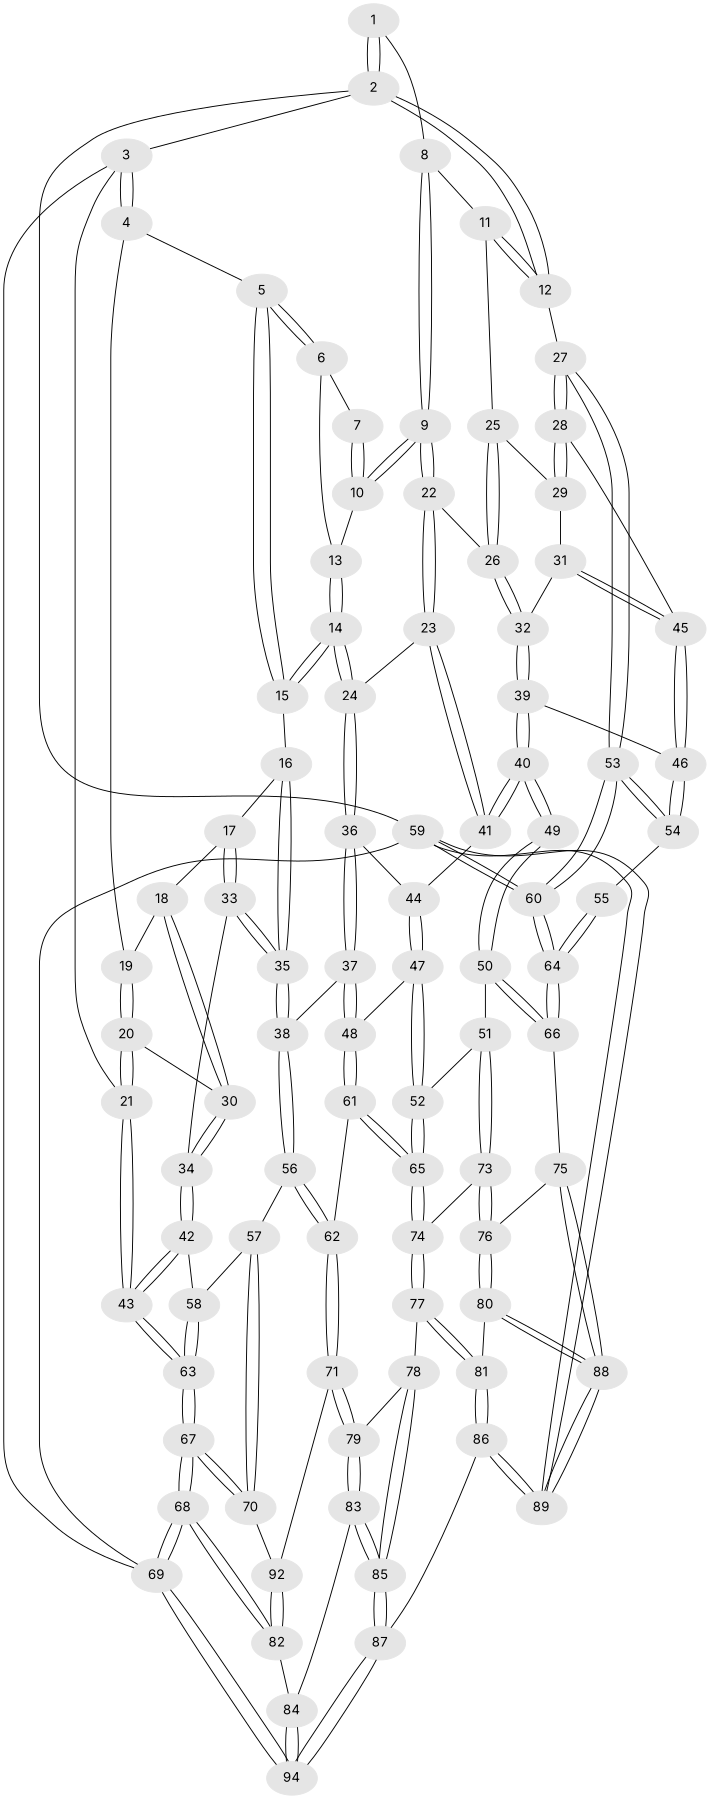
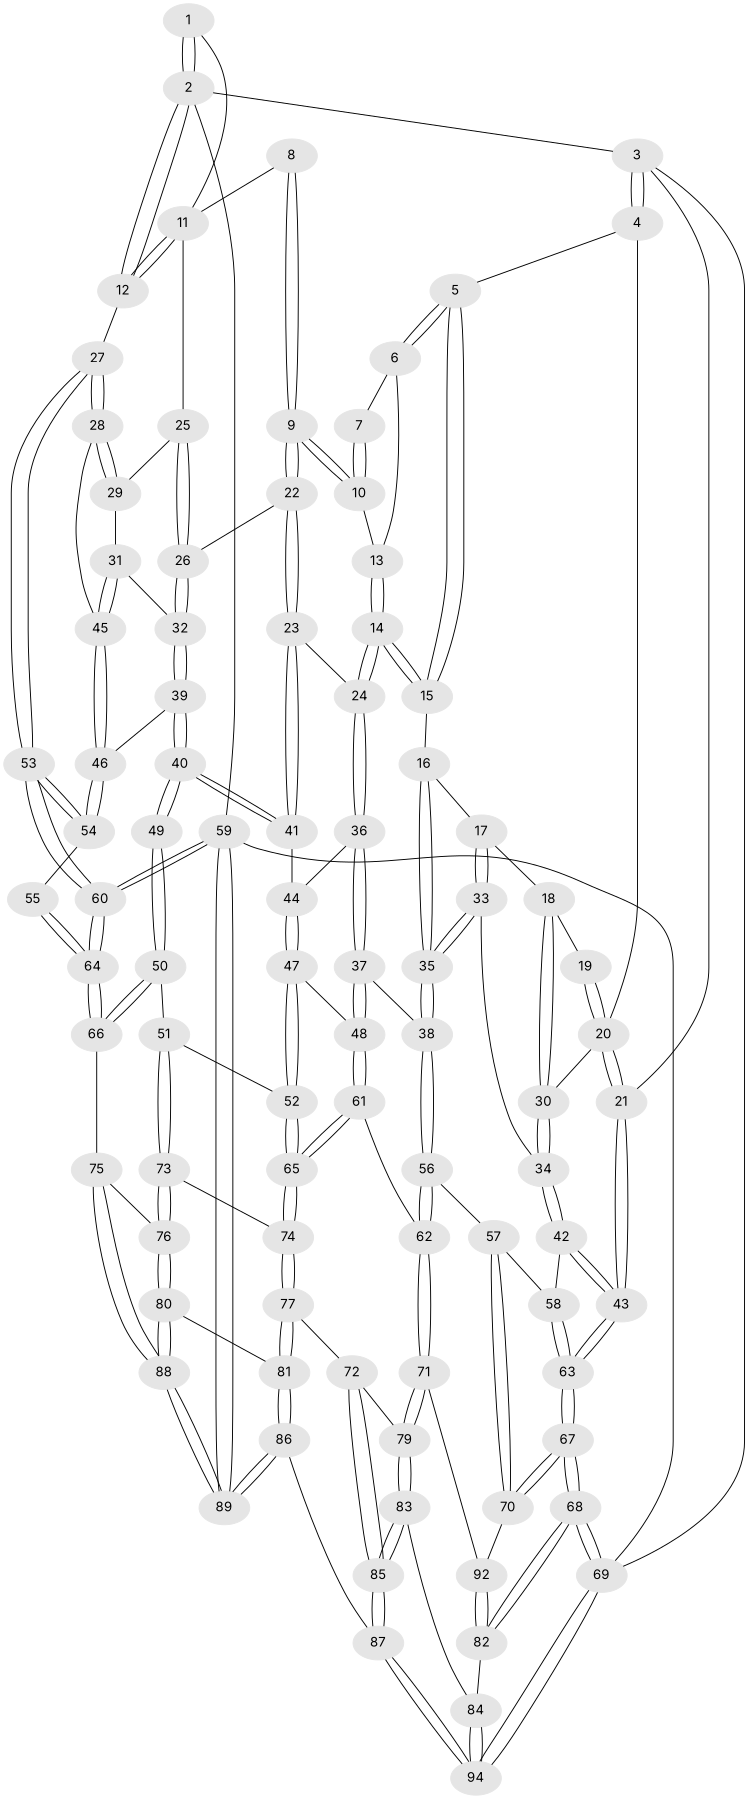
edge "1" -- "8": now "1" -- "11"
edge "4" -- "19": now "4" -- "20"
node "78": label "78" -> "72"
